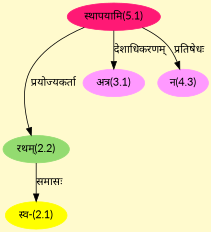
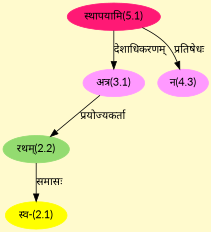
edge "स्थापयामि(5.1)" -> "रथम्(2.2)": now "अत्र(3.1)" -> "रथम्(2.2)"
